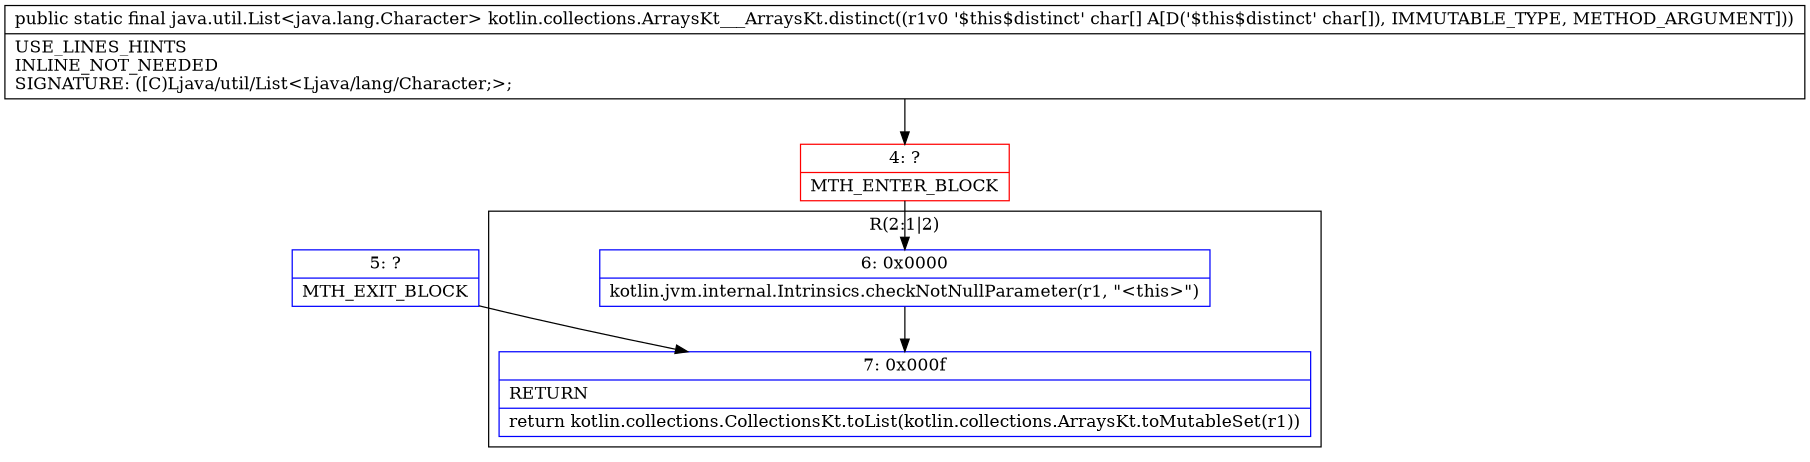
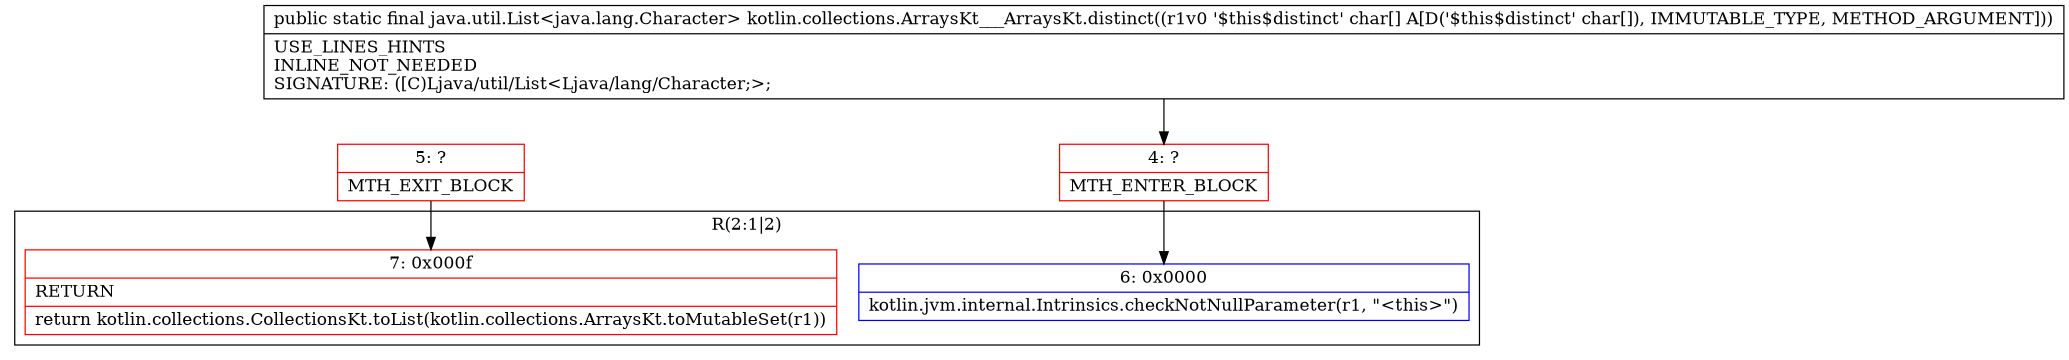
node "5: ?": color blue -> red
edge "6: 0x0000" -> "7: 0x000f": removed
node "7: 0x000f": color blue -> red
